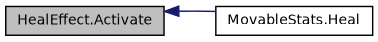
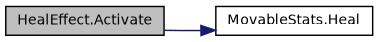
edge "MovableStats.Heal" -> "HealEffect.Activate": reversed
